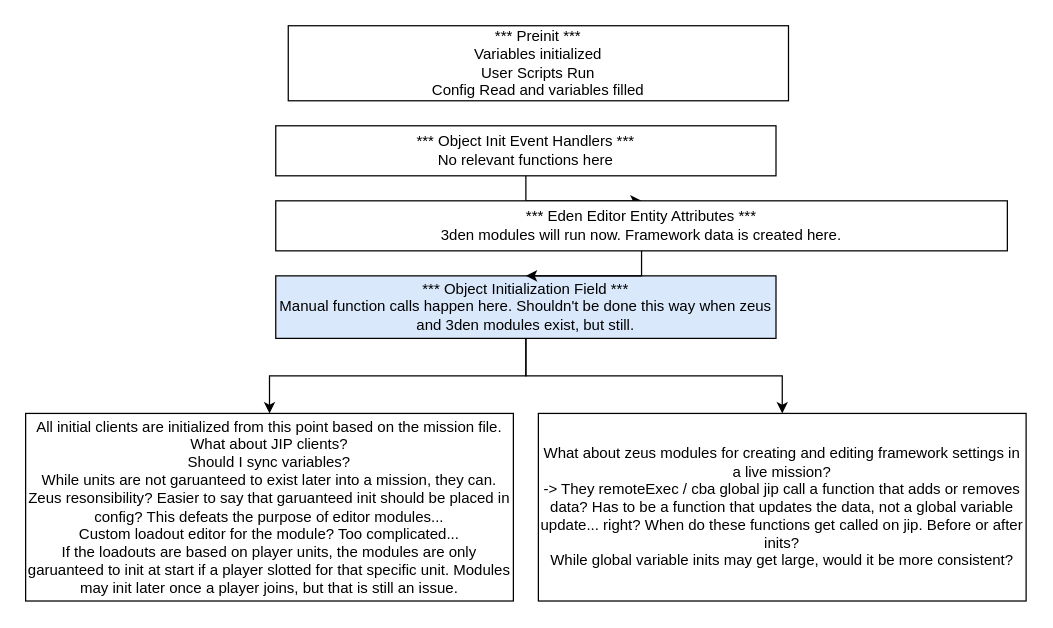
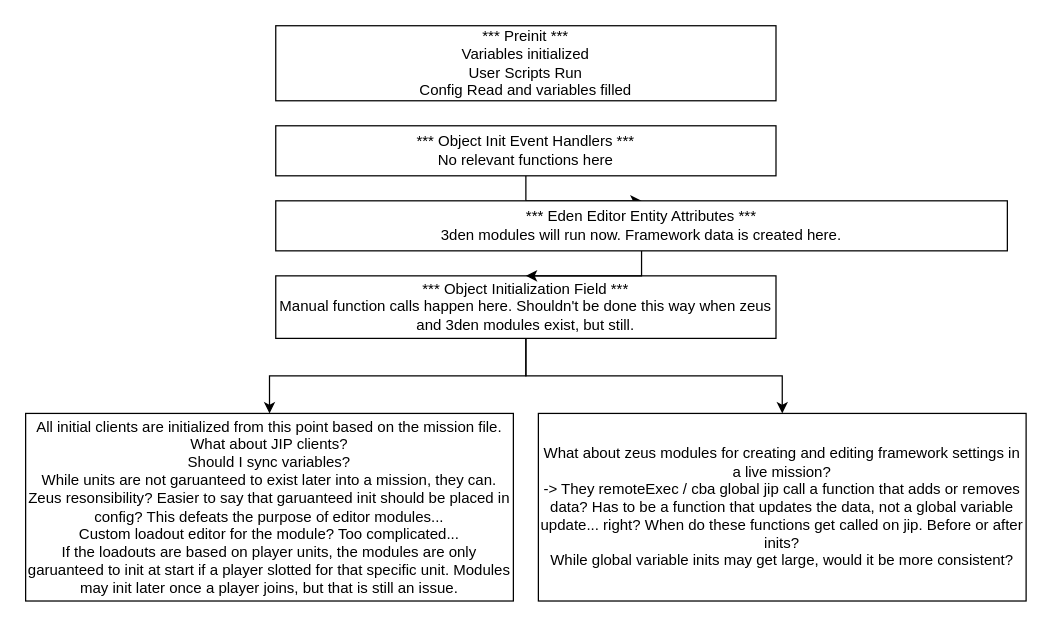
node "*** Preinit *** Variables initialized User Scripts Run Config Read and variables filled": moved (538, 63) -> (526, 63)
node "*** Object Initialization Field *** Manual function calls happen here. Shouldn't be done this way when zeus and 3den modules exist, but still.": fillcolor #dae8fc -> #ffffff
